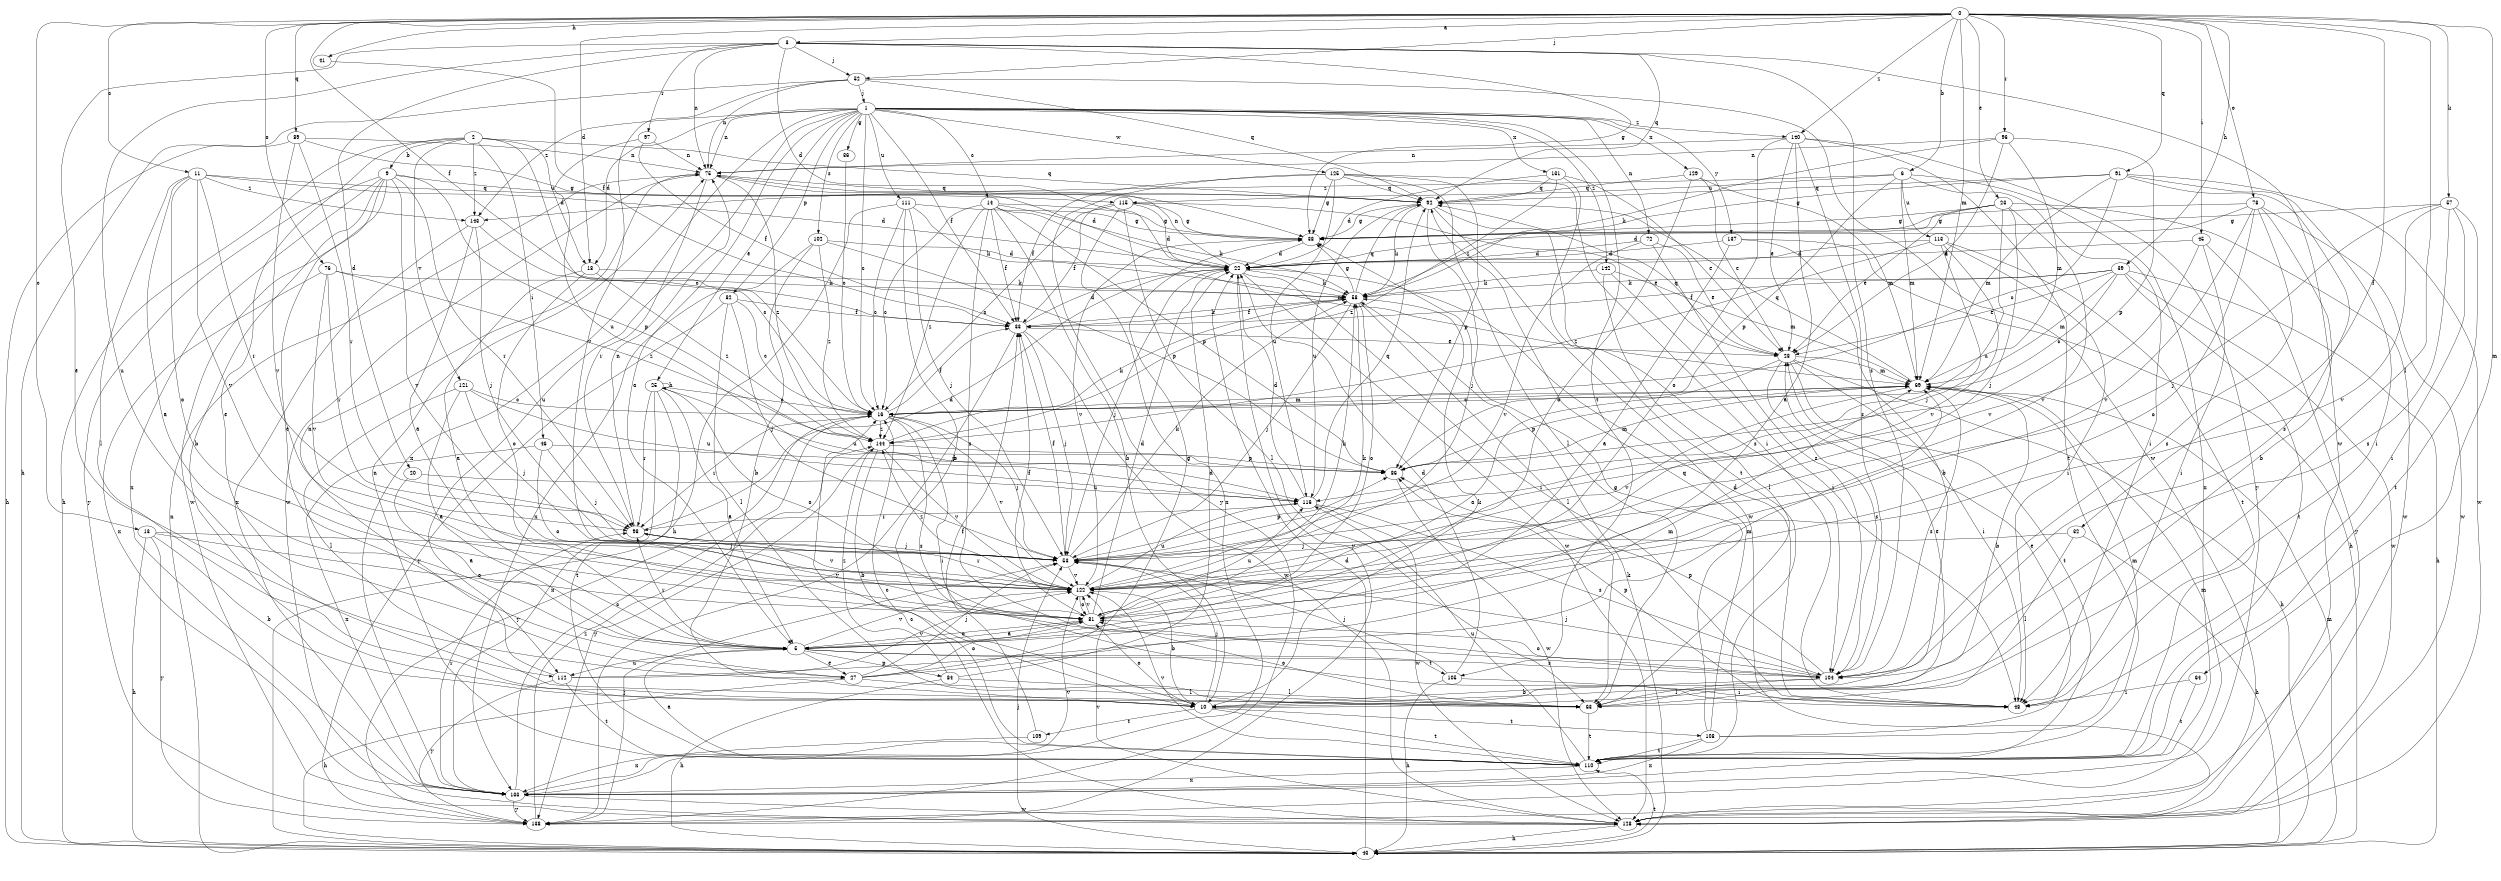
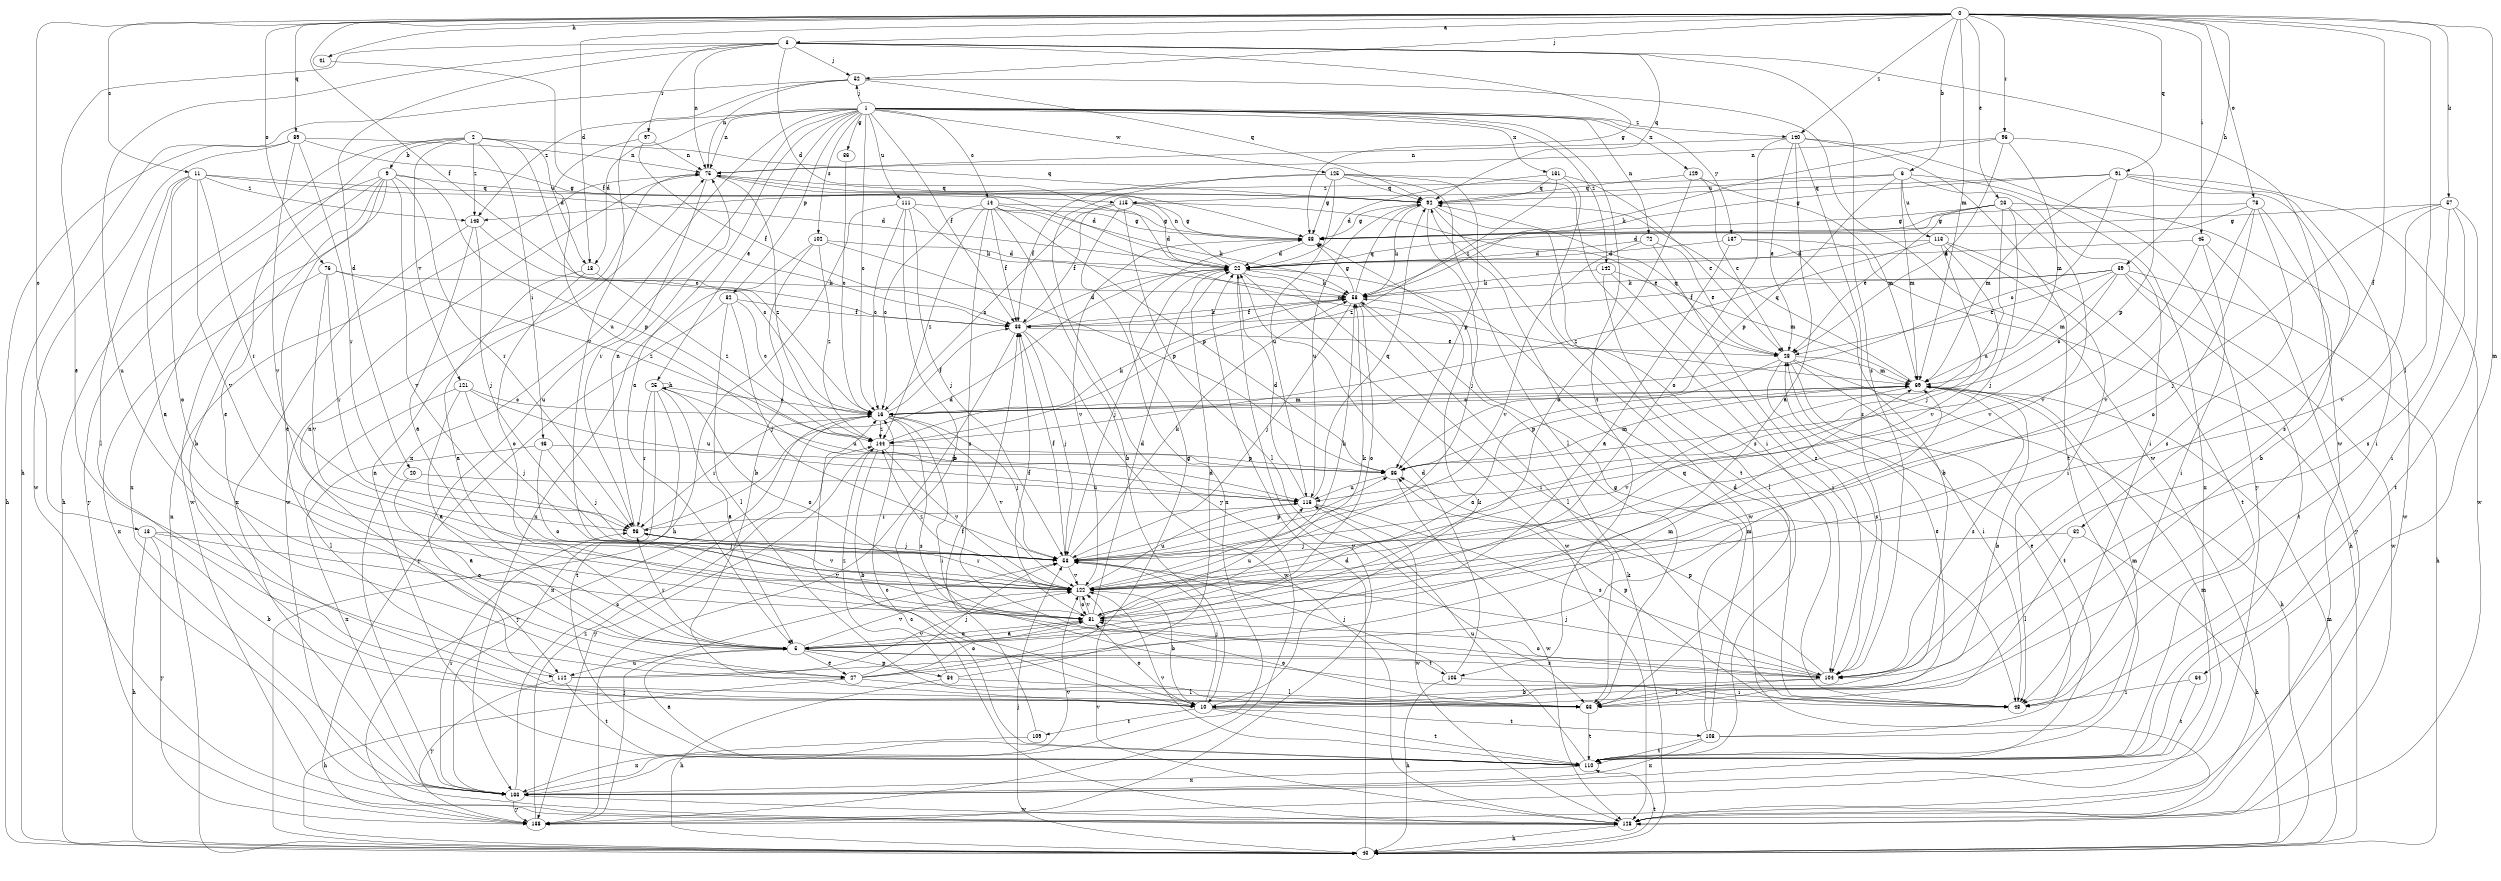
edge "52" -> "1": reversed
edge "18" -> "58": removed, label "k"
edge "86" -> "116": added, label "u"
edge "104" -> "69": reversed
edge "78" -> "128": now "89" -> "128"
